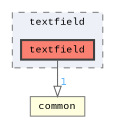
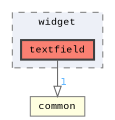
cluster "textfield": label "textfield" -> "widget"
